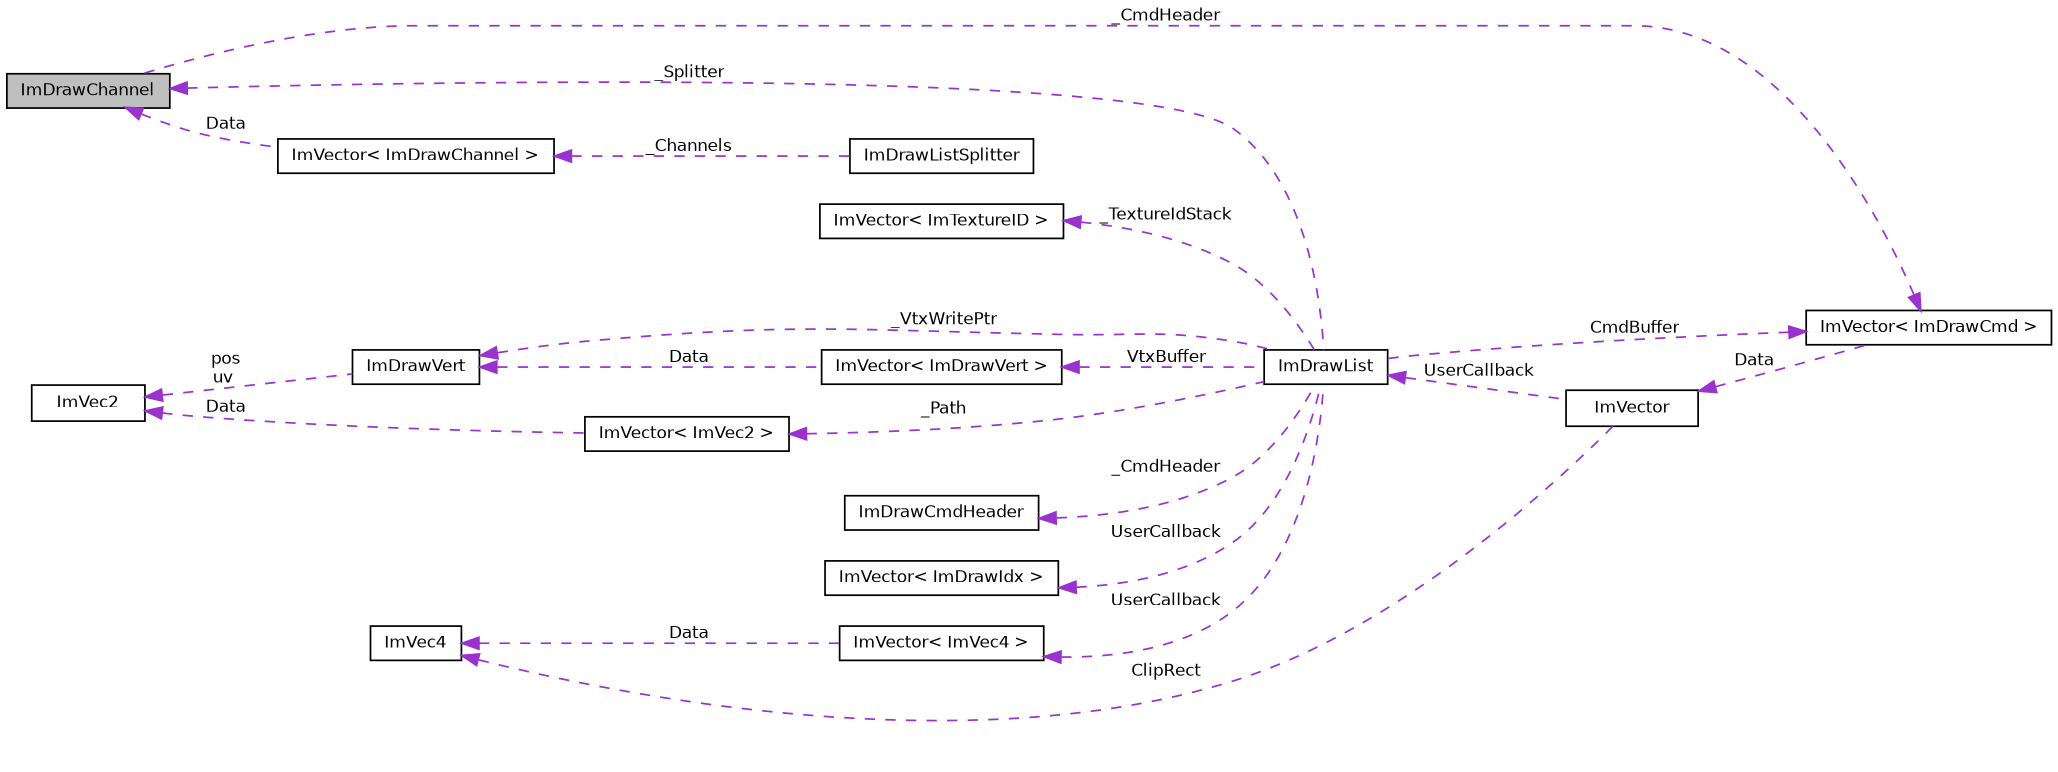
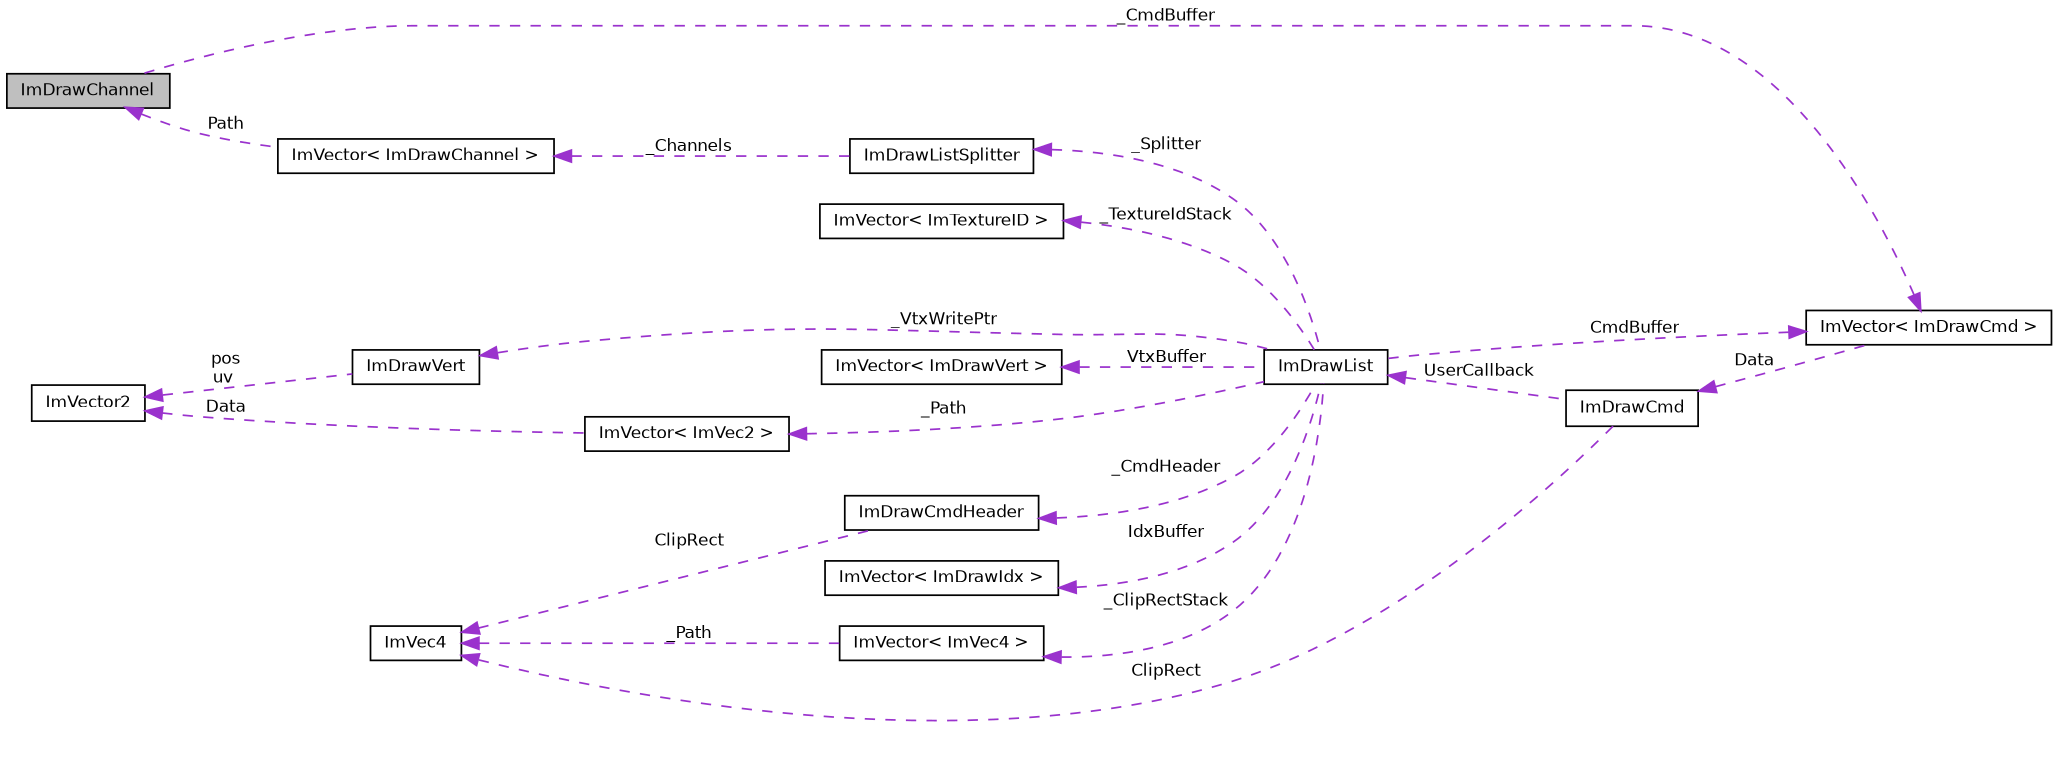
edge "ImDrawChannel" -> "ImVector< ImDrawCmd >": label " _CmdHeader" -> " _CmdBuffer"
edge "ImDrawList" -> "ImDrawChannel": now "ImDrawList" -> "ImDrawListSplitter"
edge "ImVector< ImDrawChannel >" -> "ImDrawChannel": label " Data" -> " Path"
edge "ImVector< ImDrawVert >" -> "ImDrawVert": removed, label "Data"
node "ImVec2": label "ImVec2" -> "ImVector2"
node "ImVector": label "ImVector" -> "ImDrawCmd"
edge "ImDrawList" -> "ImVector< ImDrawIdx >": label " UserCallback" -> " IdxBuffer"
edge "ImDrawCmdHeader" -> "ImVec4": added, label "ClipRect"
edge "ImDrawList" -> "ImVector< ImVec4 >": label " UserCallback" -> " _ClipRectStack"
edge "ImVector< ImVec4 >" -> "ImVec4": label " Data" -> " _Path"
